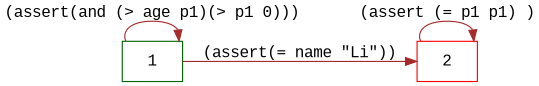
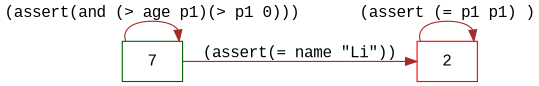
node "1": label "1" -> "7"
